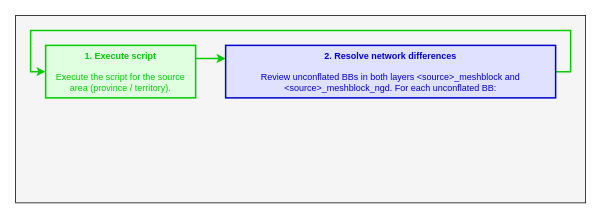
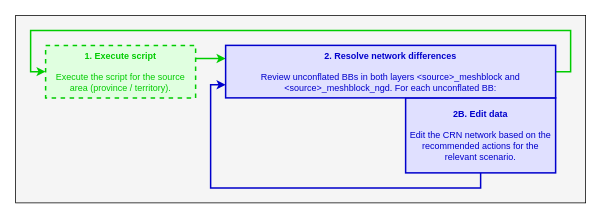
node "1. Execute script Execute the script for the source area (province / territory).": style solid -> dashed
node "2B. Edit data Edit the CRN network based on the recommended actions for the relevant scenario.": added
edge "2B. Edit data Edit the CRN network based on the recommended actions for the relevant scenario." -> "2. Resolve network differences Review unconflated BBs in both layers <source>_meshblock and <source>_meshblock_ngd. For each unconflated BB:": added
